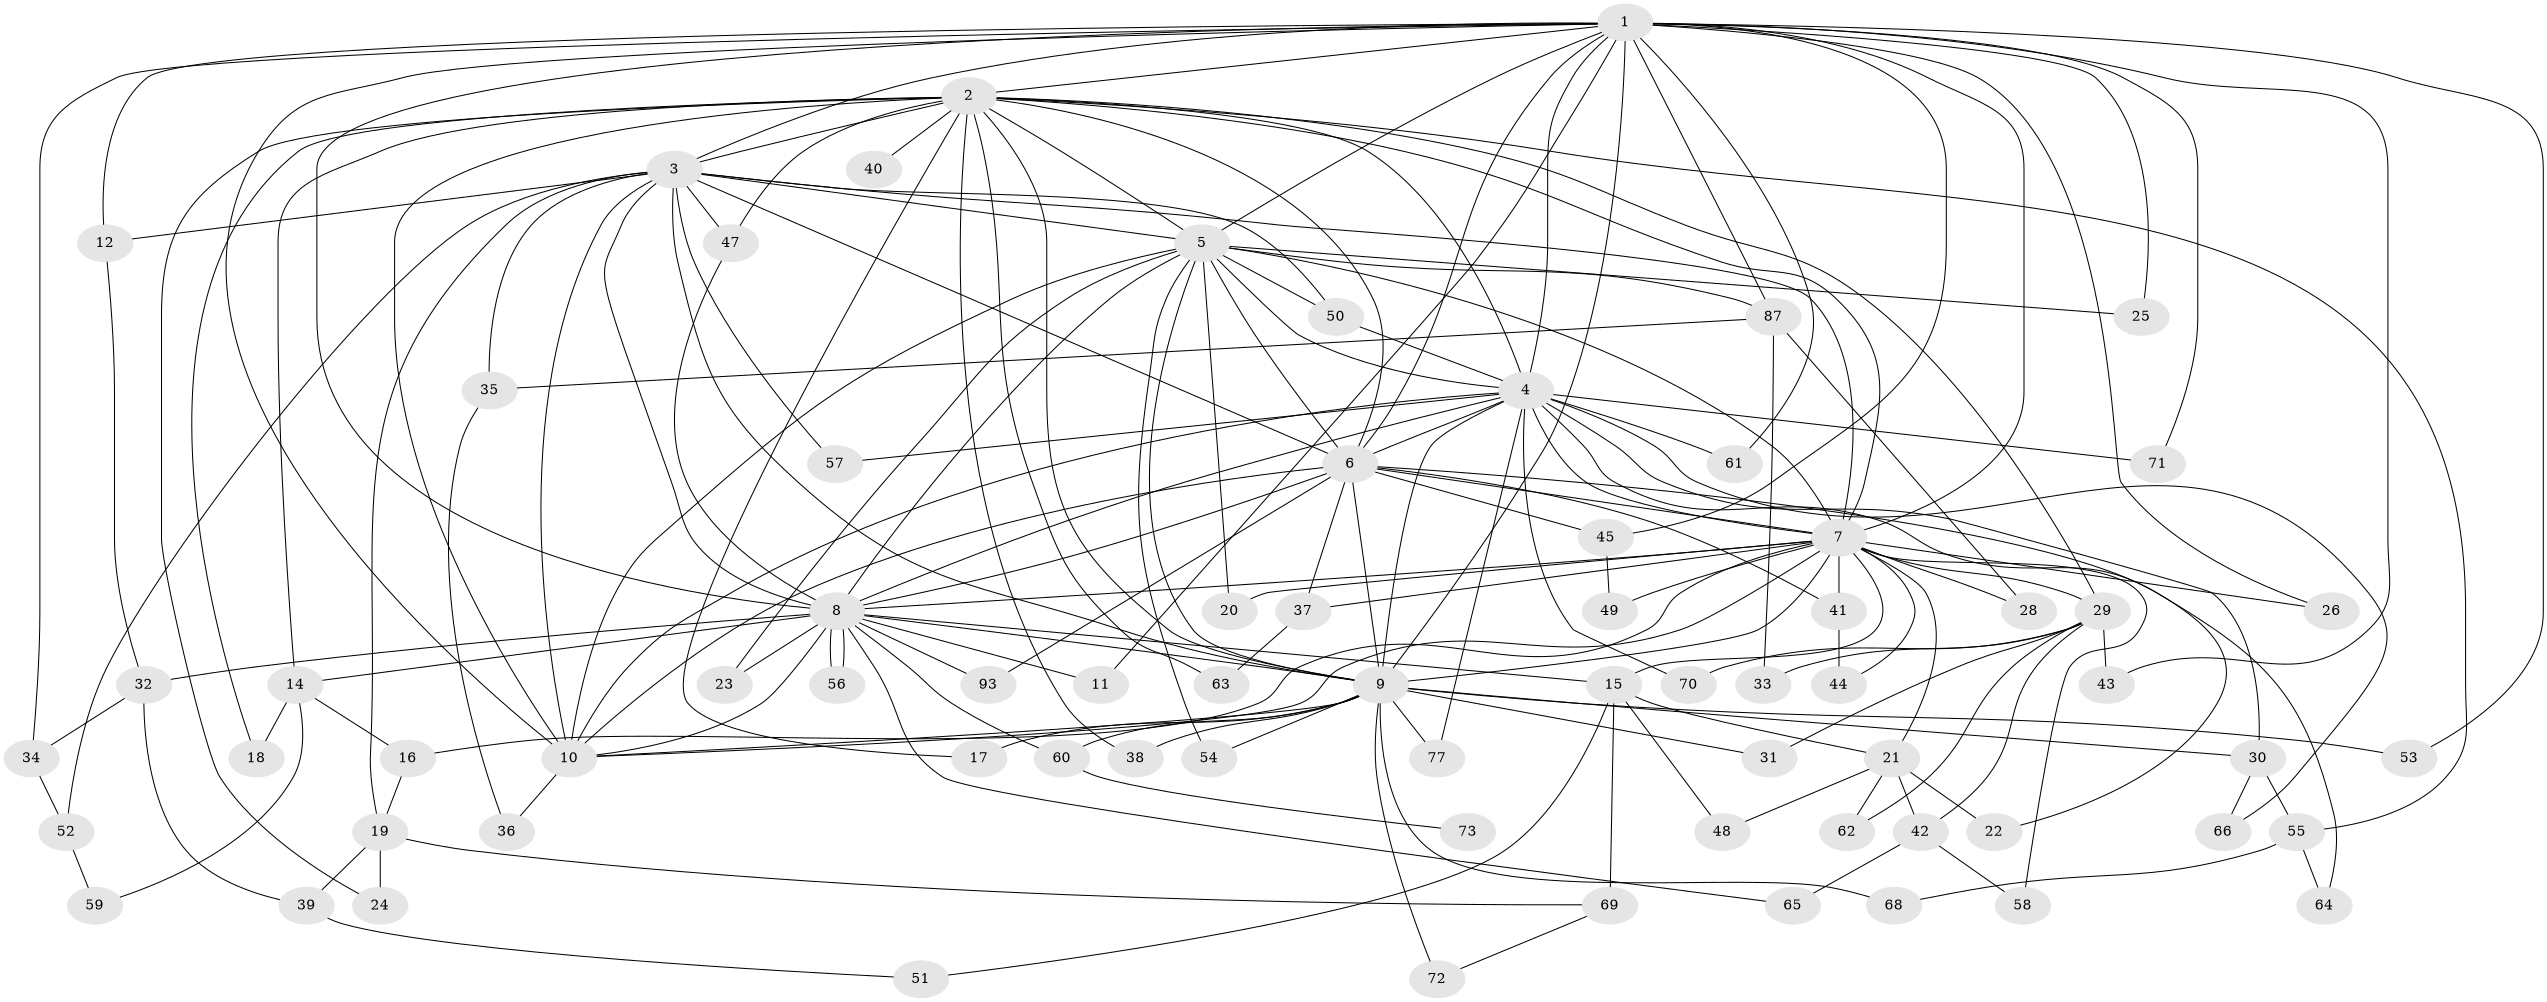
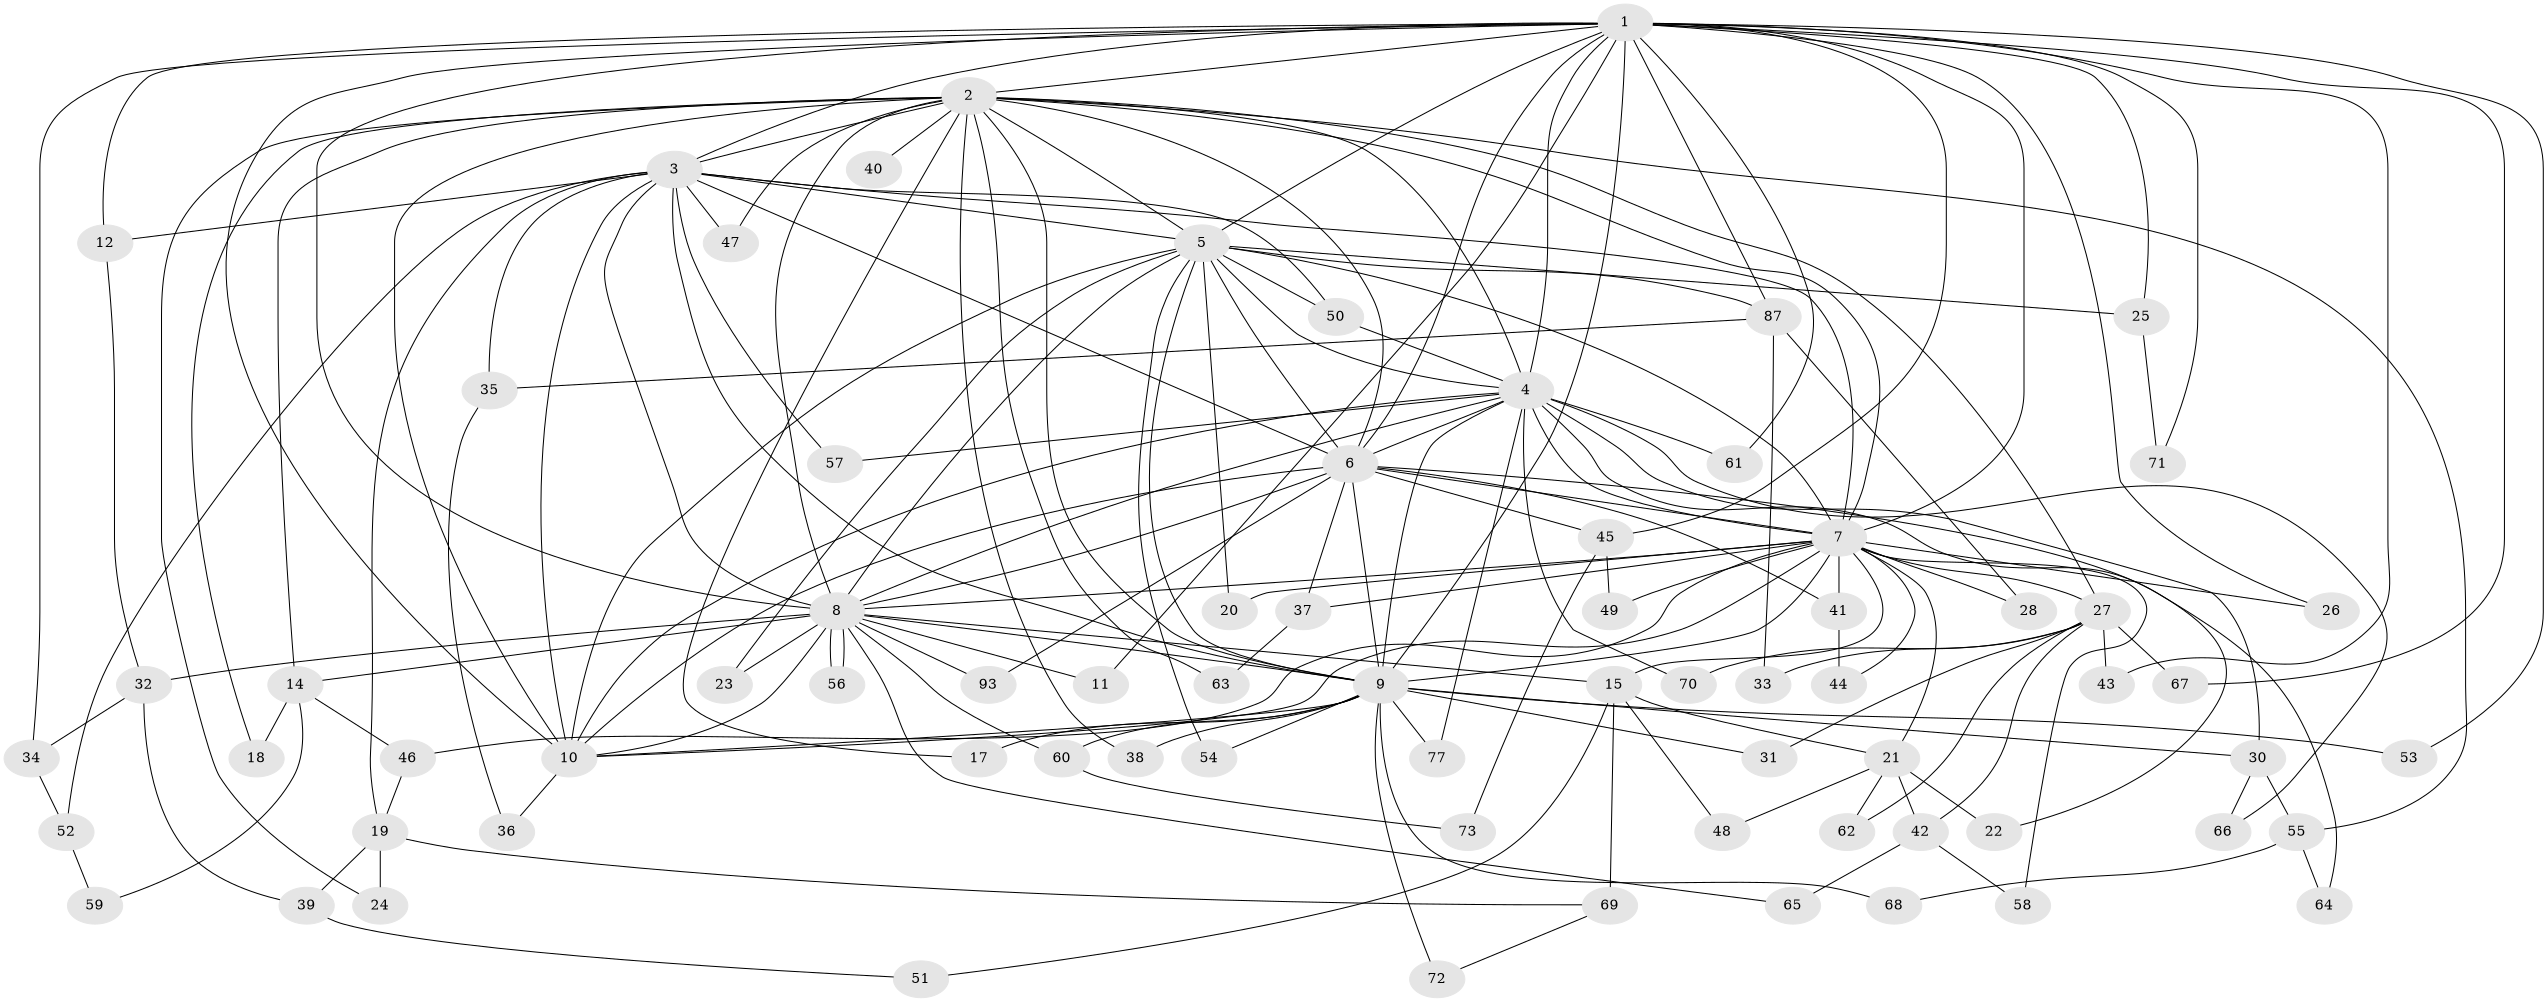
edge "4" -- "71": now "25" -- "71"
edge "47" -- "8": now "2" -- "8"
node "29": label "29" -> "27"
node "67": added
edge "45" -- "73": added
node "16": label "16" -> "46"
